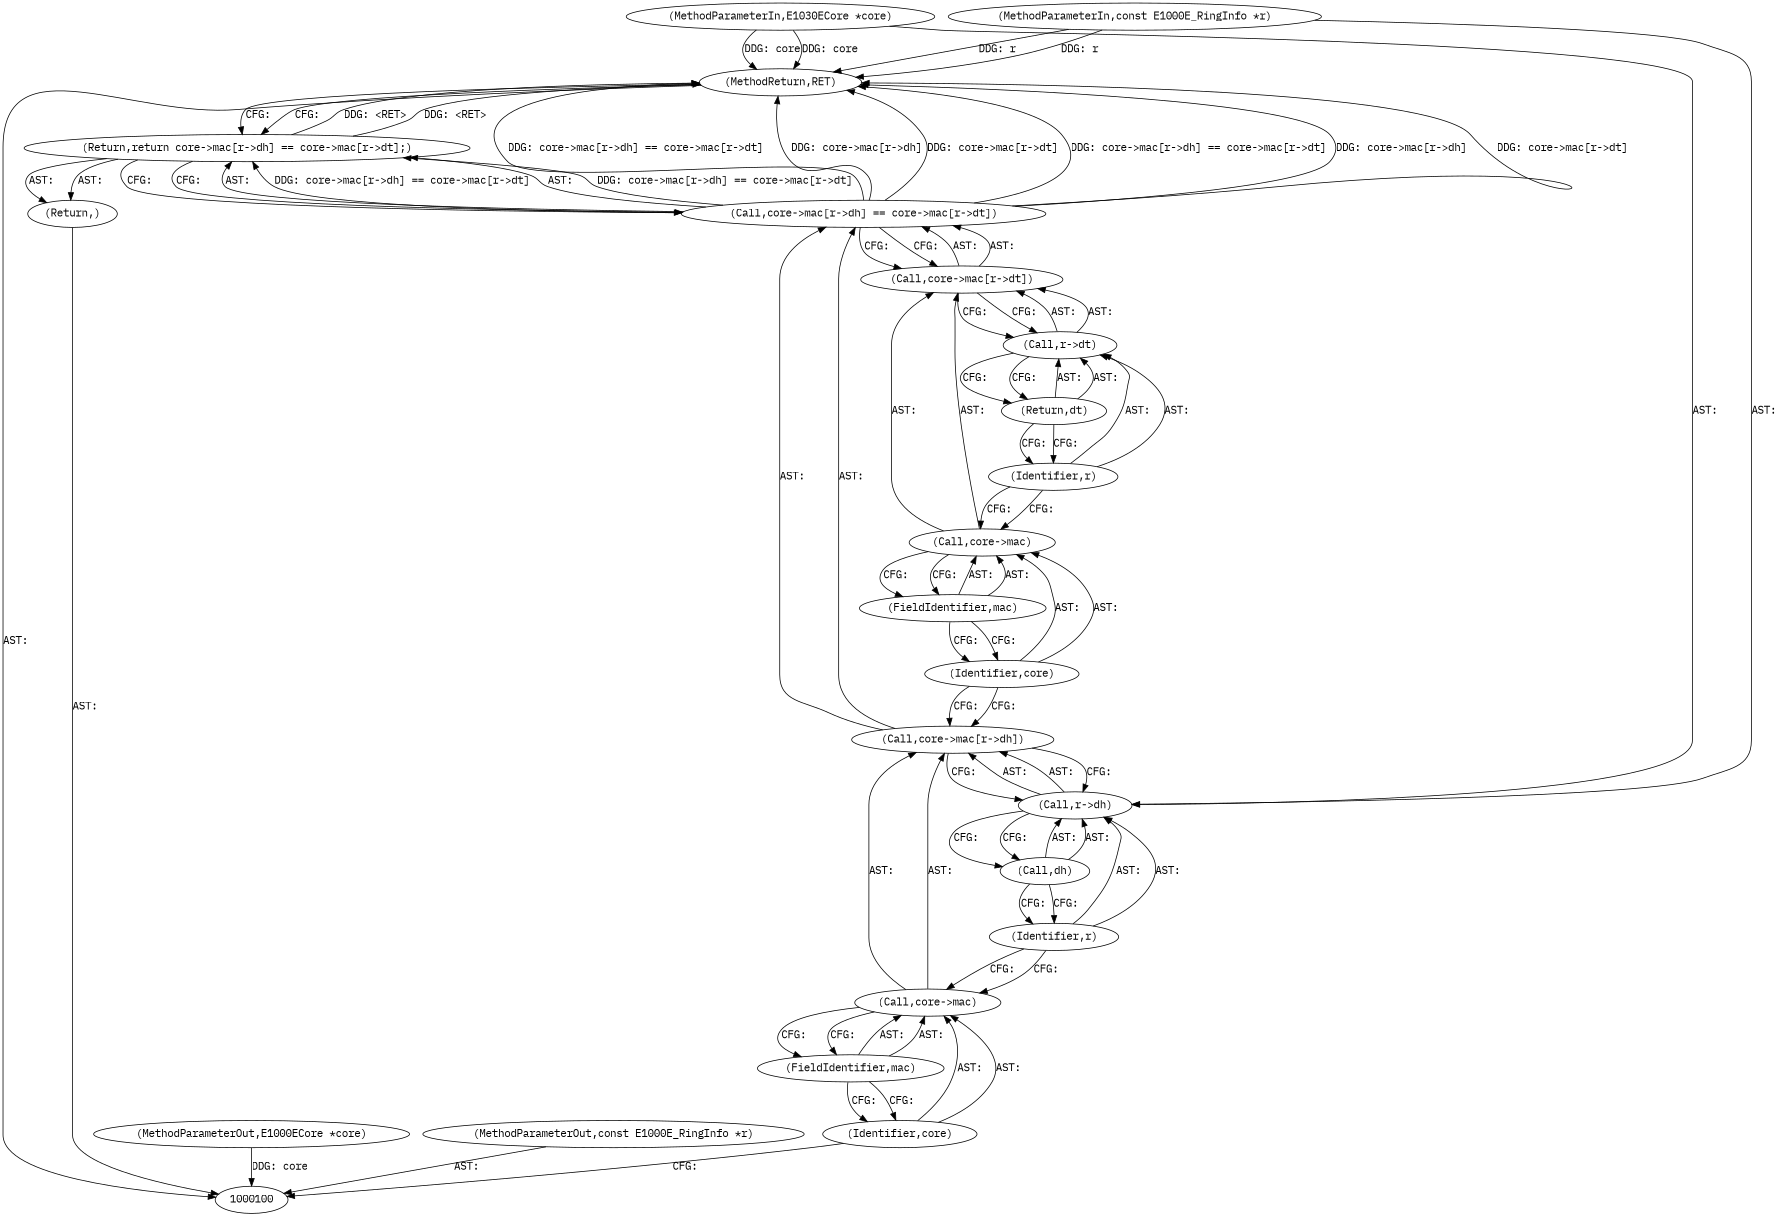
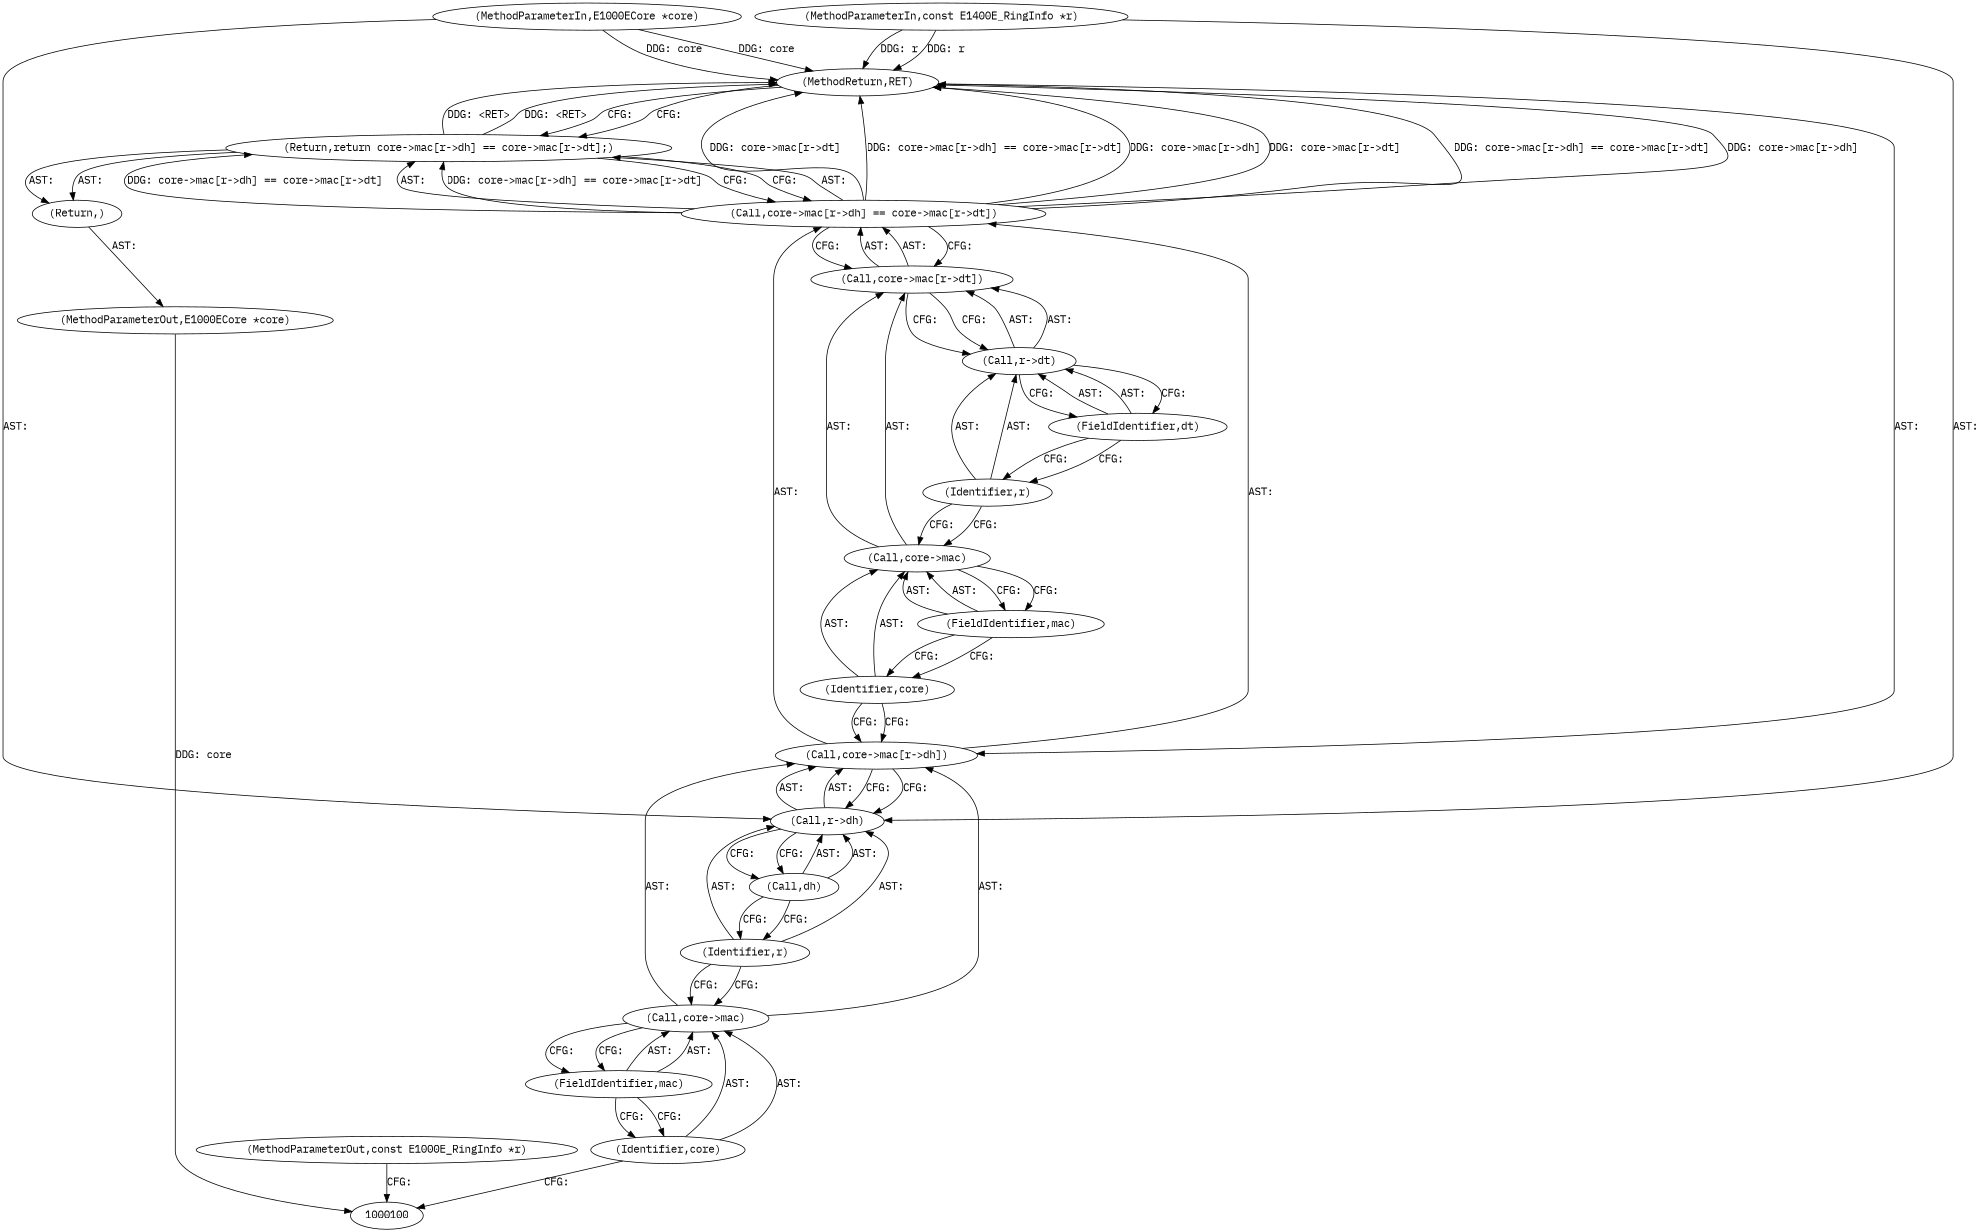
node "(MethodParameterIn,E1030ECore *core)": label "(MethodParameterIn,E1030ECore *core)" -> "(MethodParameterIn,E1000ECore *core)"
node "(MethodParameterIn,const E1000E_RingInfo *r)": label "(MethodParameterIn,const E1000E_RingInfo *r)" -> "(MethodParameterIn,const E1400E_RingInfo *r)"
edge "(MethodReturn,RET)" -> "1000100": now "(MethodReturn,RET)" -> "(Call,core->mac[r->dh])"
node "(Return,dt)": label "(Return,dt)" -> "(FieldIdentifier,dt)"
edge "(Return,)" -> "1000100": now "(Return,)" -> "(MethodParameterOut,E1000ECore *core)"
edge "(MethodParameterOut,const E1000E_RingInfo *r)" -> "1000100": label "AST: " -> "CFG: "
